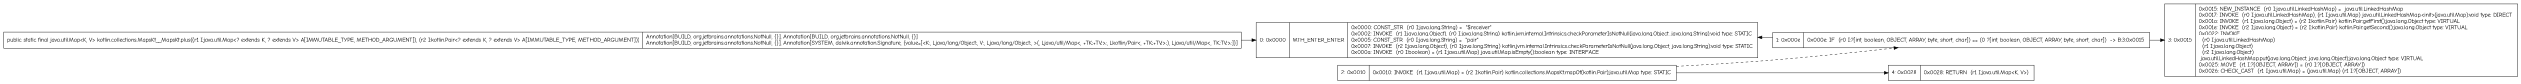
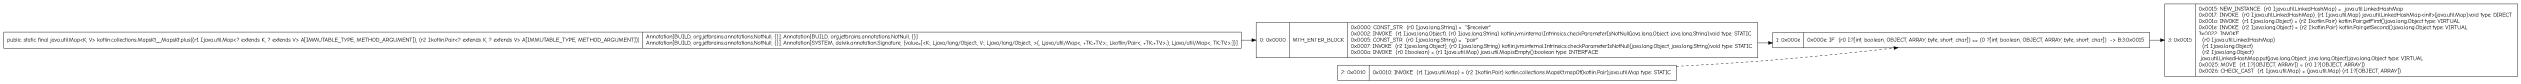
node "3: 0x0015": text "0x0022: INVOKE" -> "3x0022: INVOKE"
edge "1: 0x000e" -> "0: 0x0000": reversed
node "0: 0x0000": text "MTH_ENTER_ENTER" -> "MTH_ENTER_BLOCK"
node "4: 0x0028": removed
